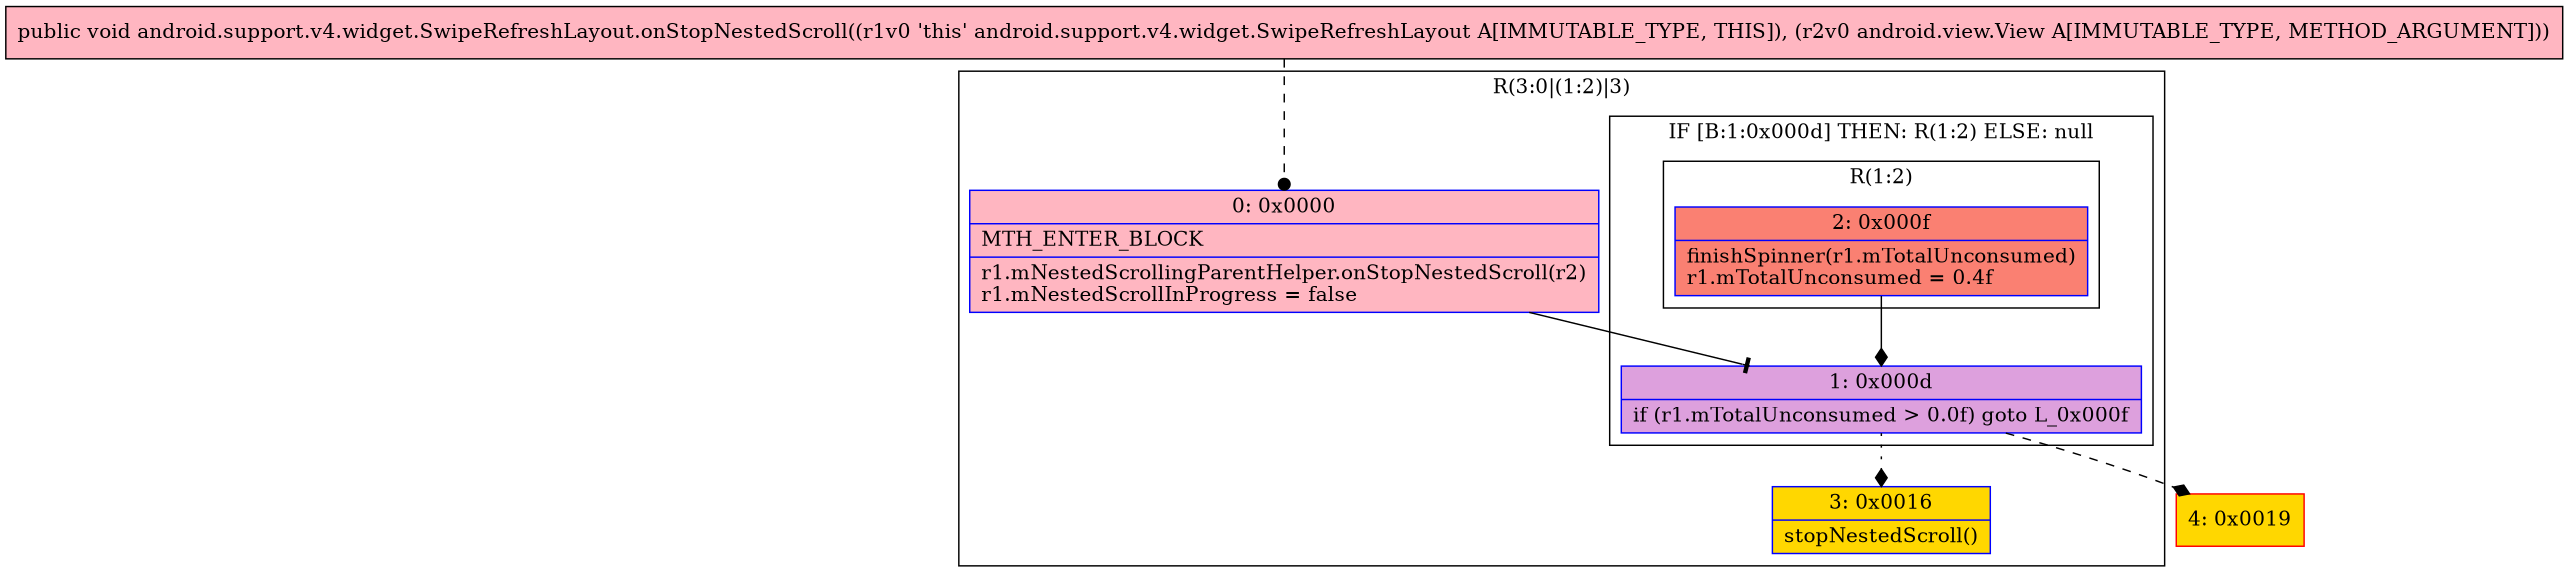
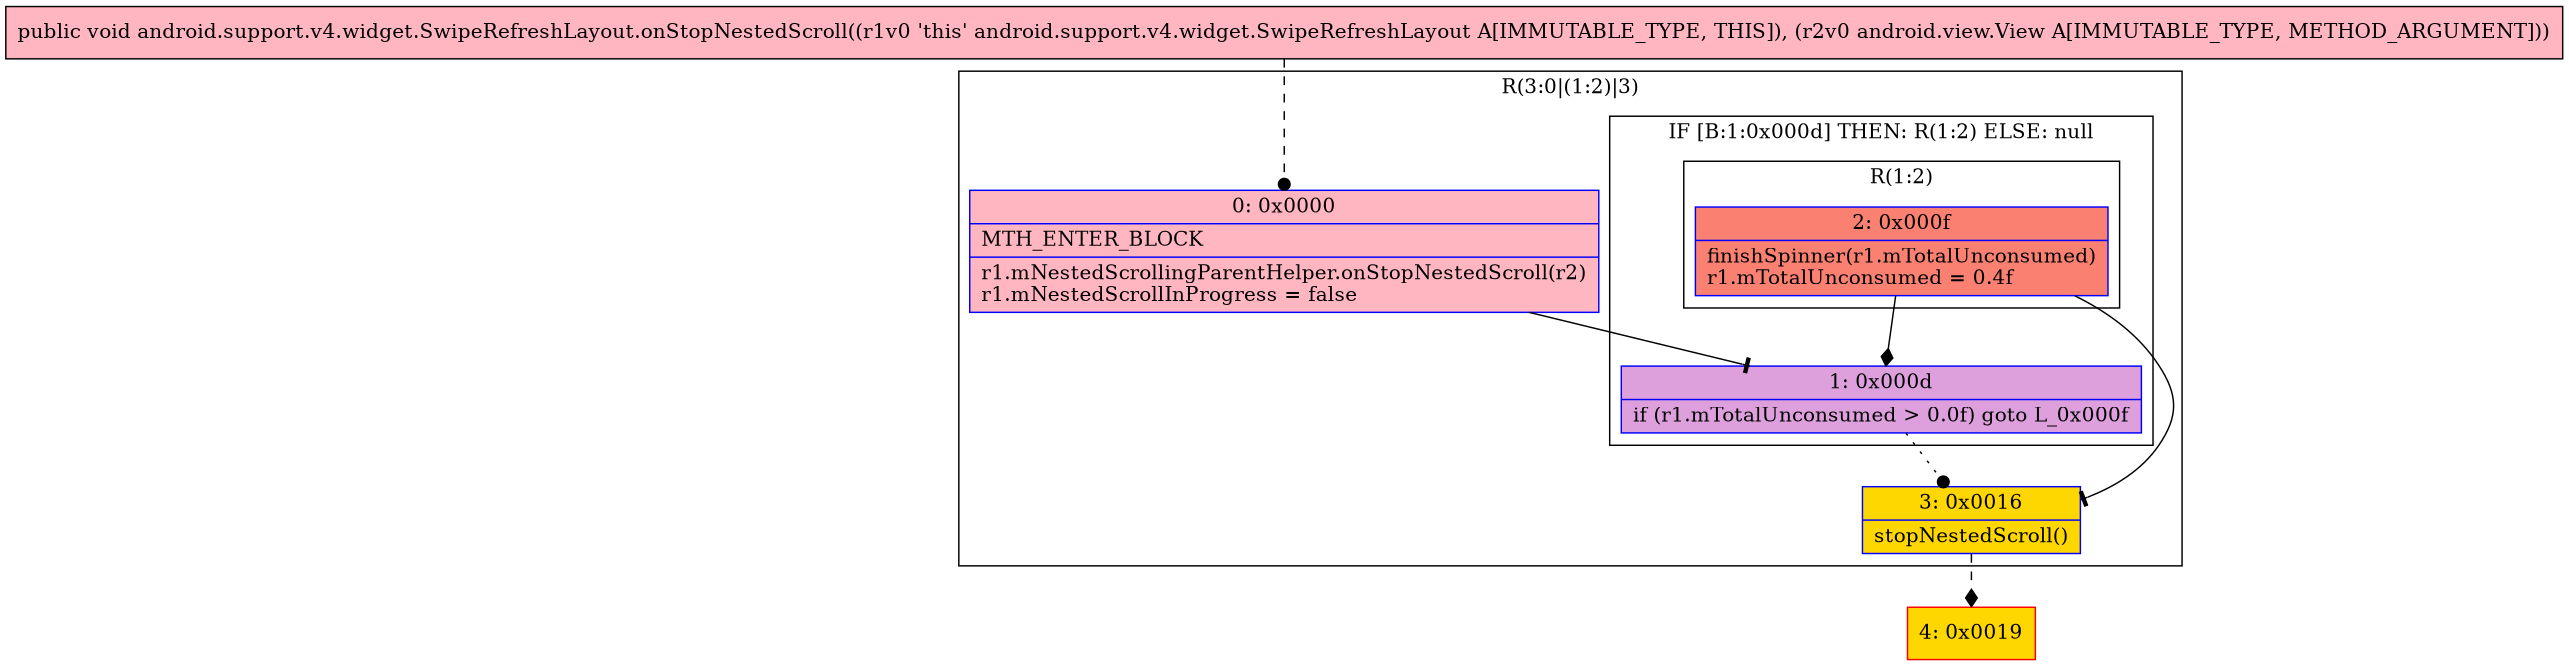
edge "2: 0x000f" -> "3: 0x0016": added
edge "1: 0x000d" -> "3: 0x0016": arrowhead diamond -> dot
edge "1: 0x000d" -> "4: 0x0019": now "3: 0x0016" -> "4: 0x0019"
